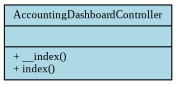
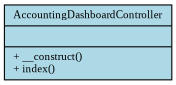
node "AccountingDashboardController": text "+ __index()" -> "+ __construct()"
